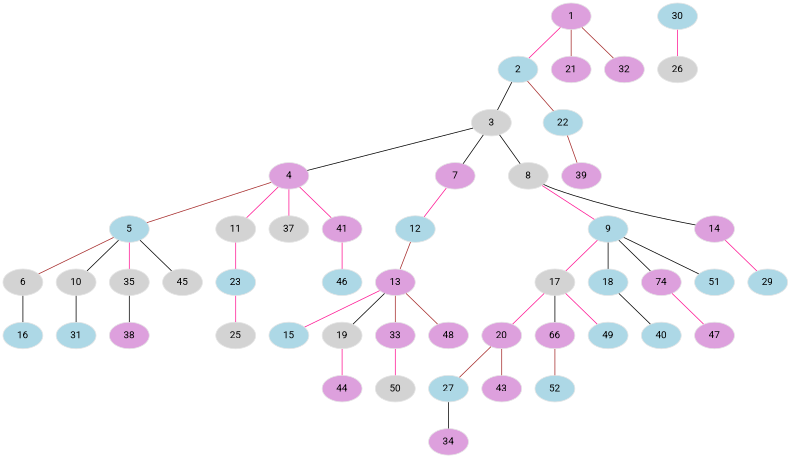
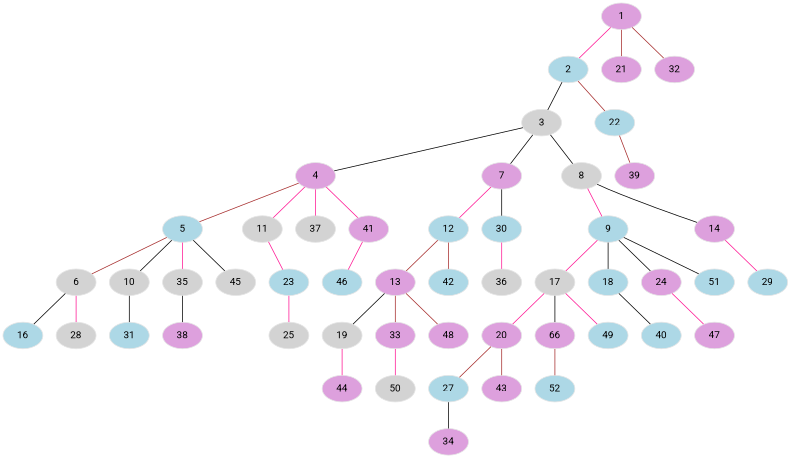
node "26": label "26" -> "36"
edge "7" -- "30": added
node "42": added
node "74": label "74" -> "24"
node "28": added
node "15": removed
